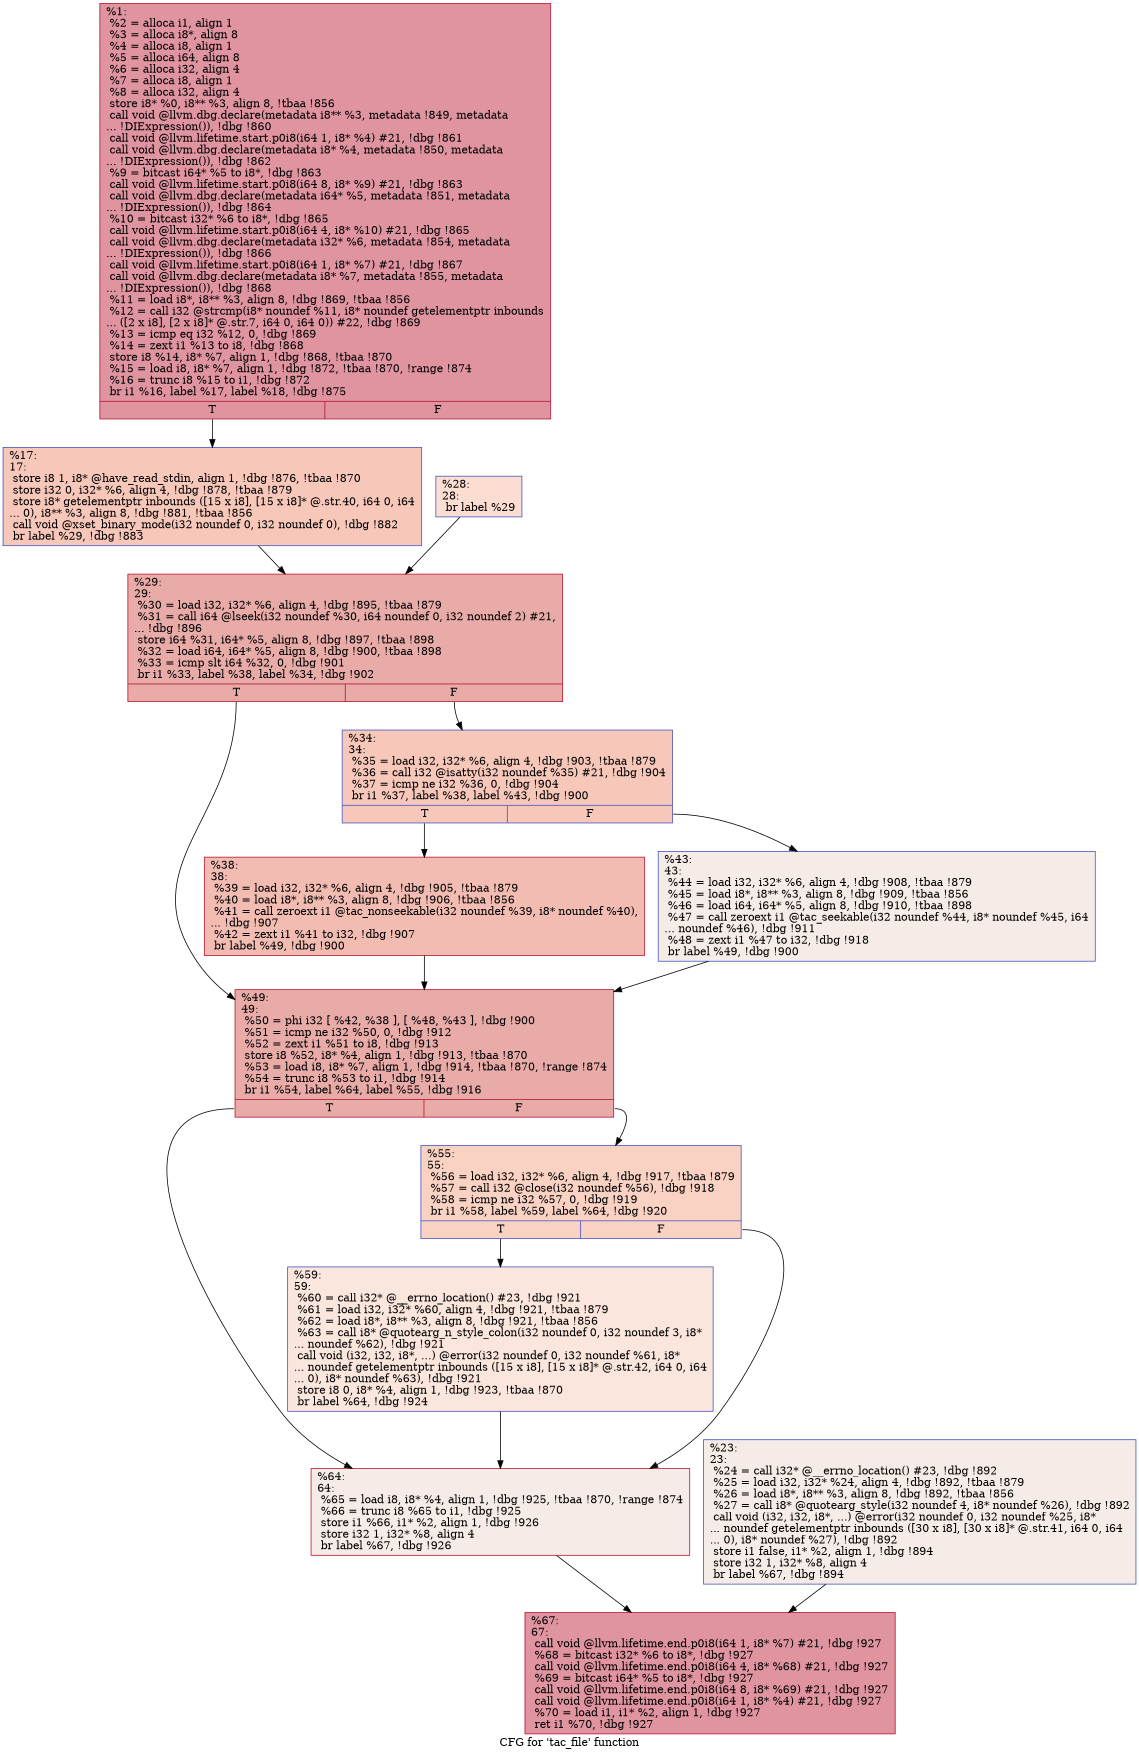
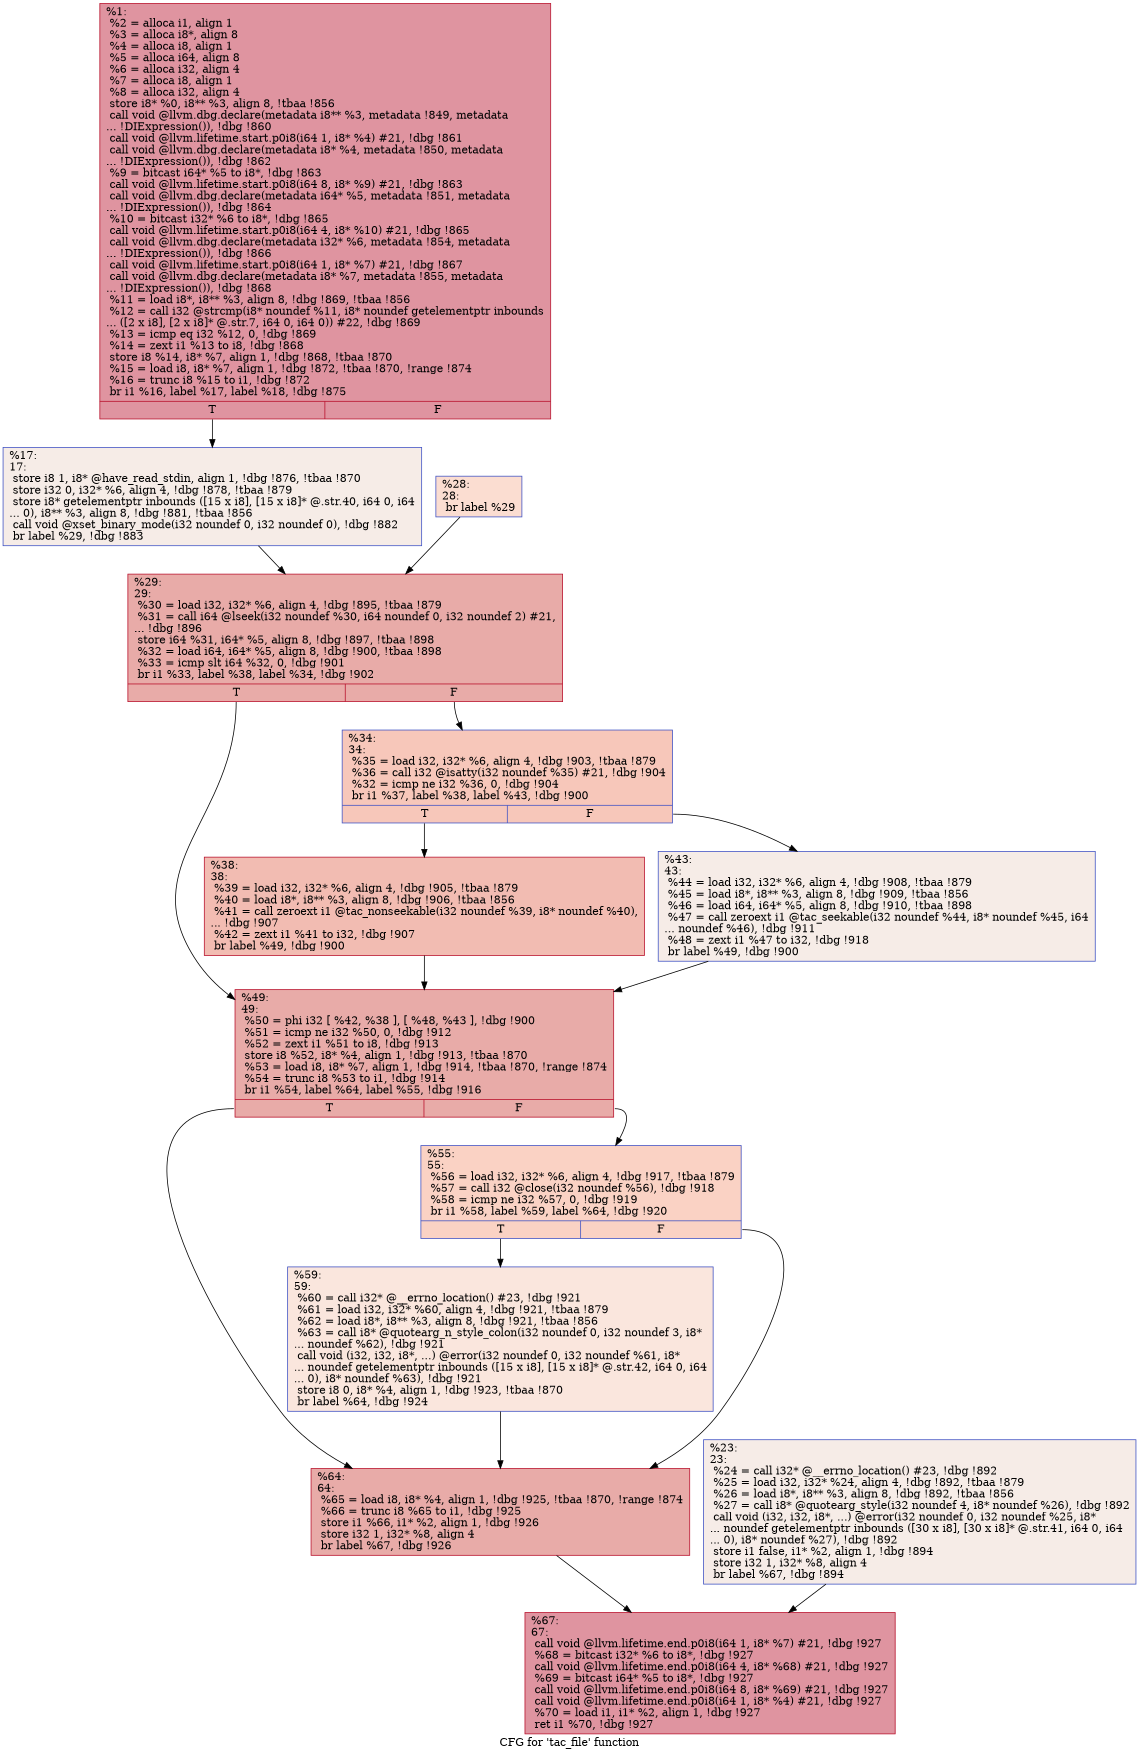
node "%17:": fillcolor #ec7f6370 -> #ead5c970
node "%34:": text "%37 = icmp ne i32 %36, 0, !dbg !904" -> "%32 = icmp ne i32 %36, 0, !dbg !904"
node "%64:": fillcolor #ead5c970 -> #cc403a70
